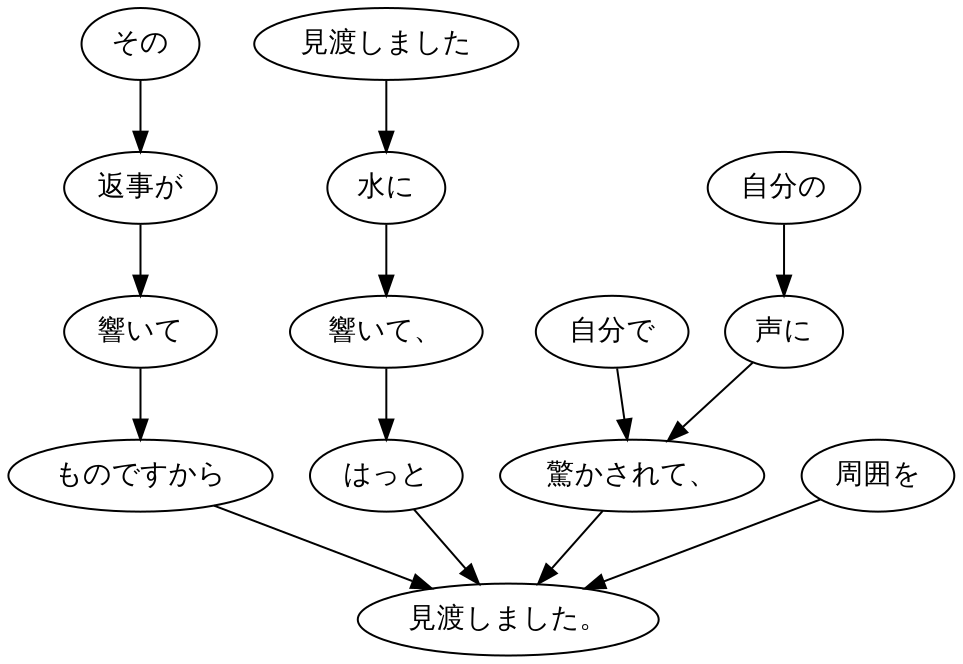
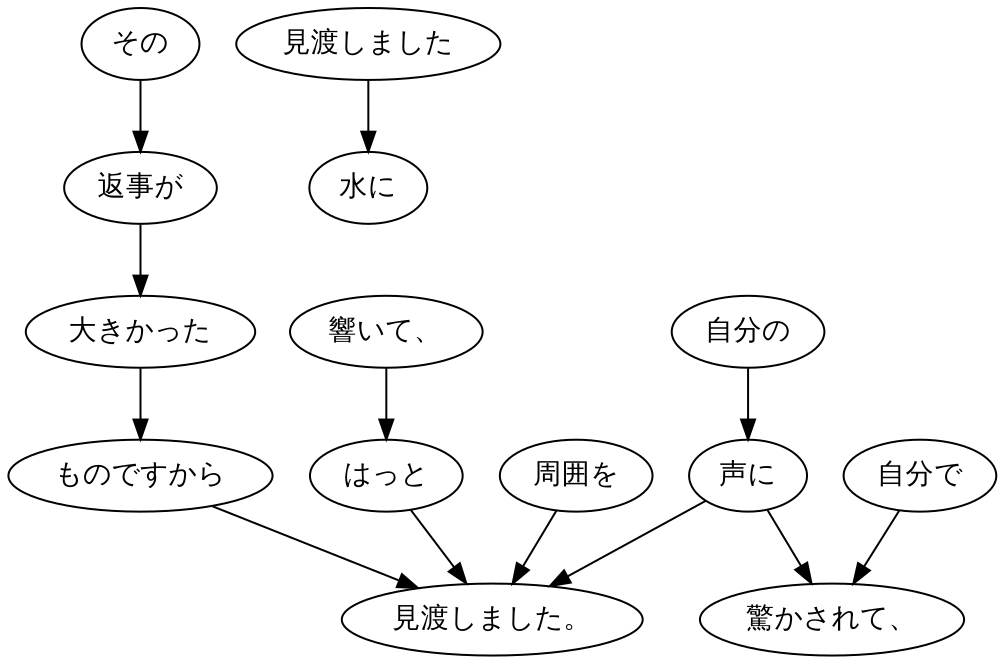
edge "水に" -> "響いて、": removed
node "響いて": label "響いて" -> "大きかった"
edge "驚かされて、" -> "見渡しました。": now "声に" -> "見渡しました。"
